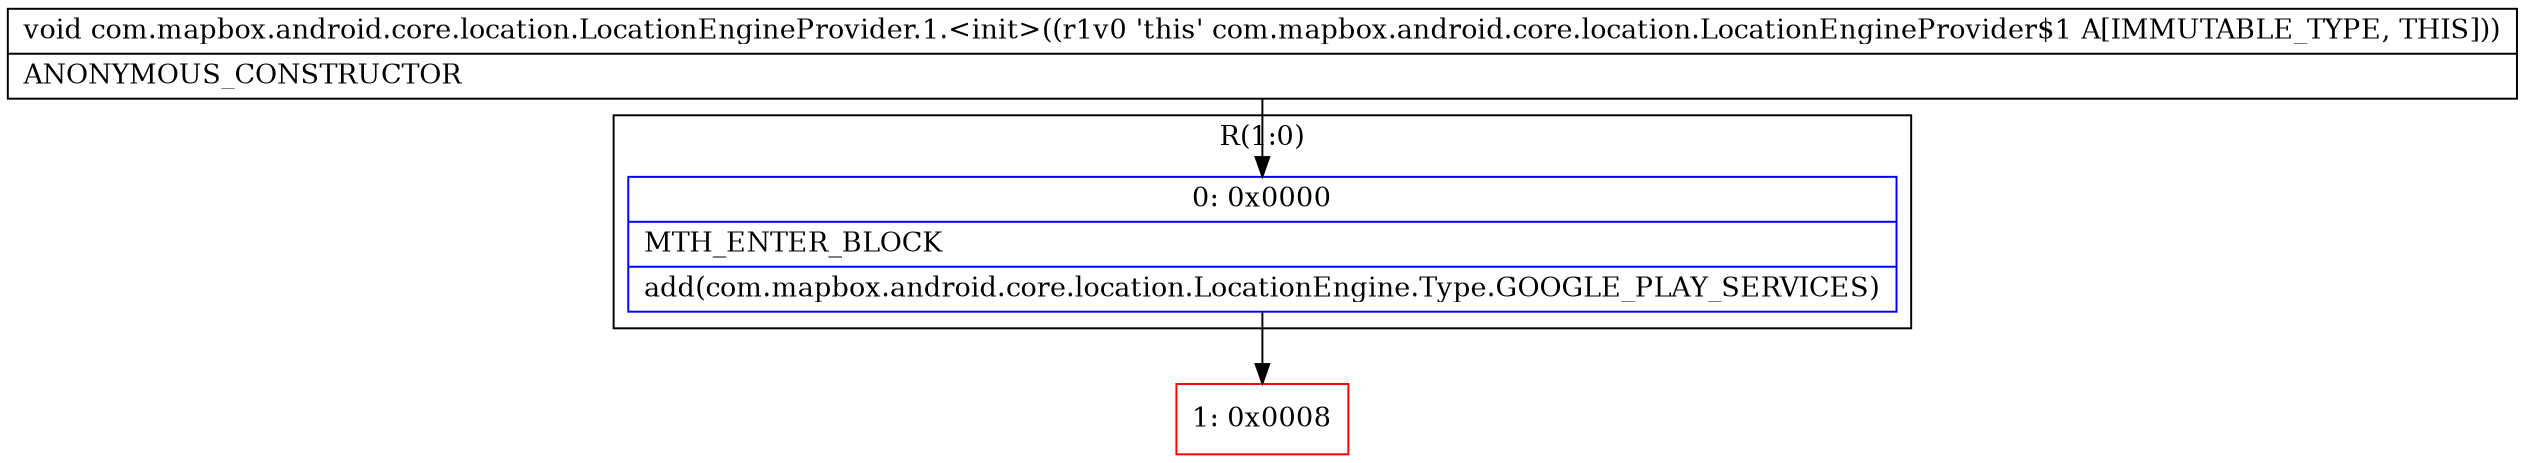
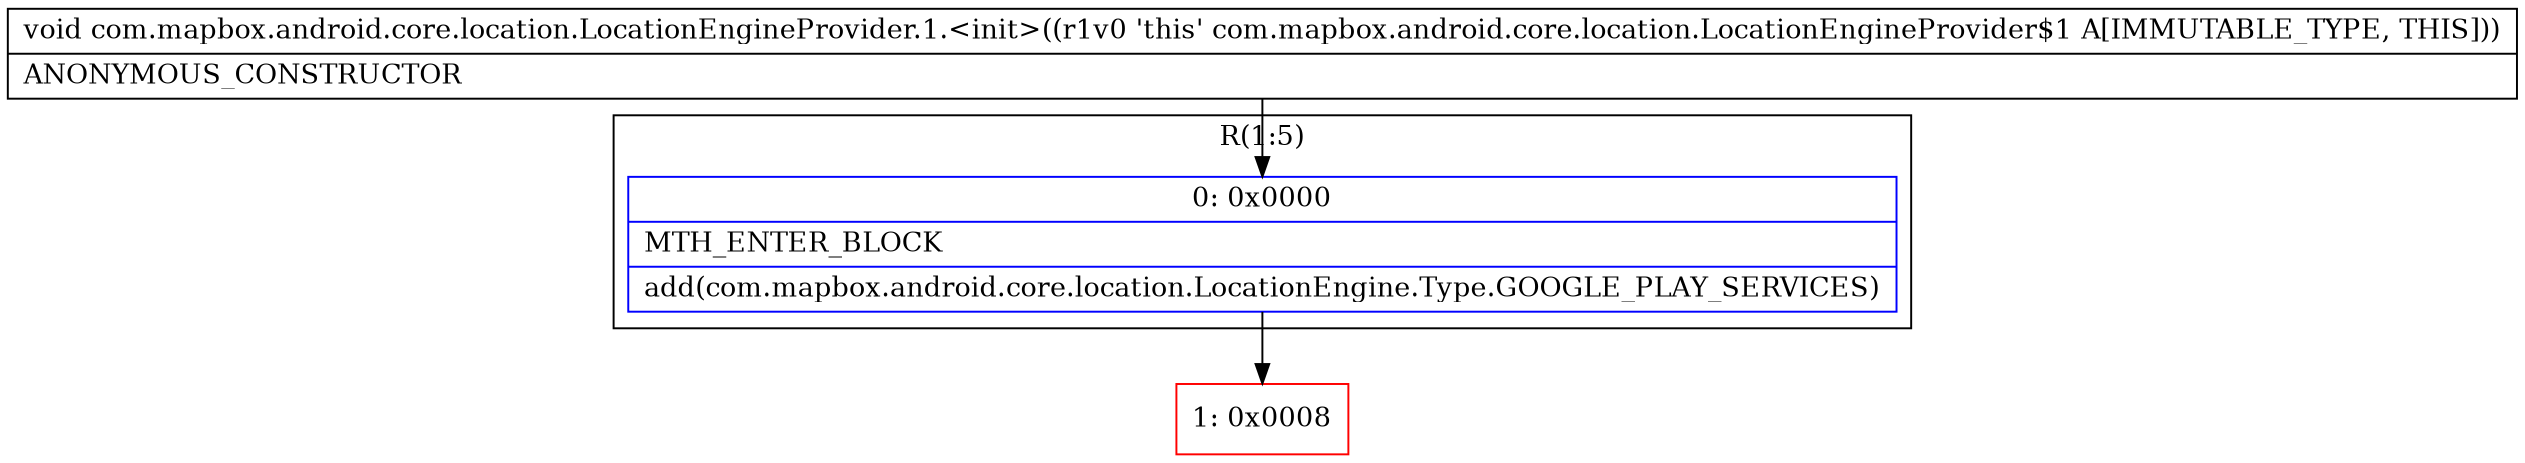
cluster "R(1:0)": label "R(1:0)" -> "R(1:5)"
